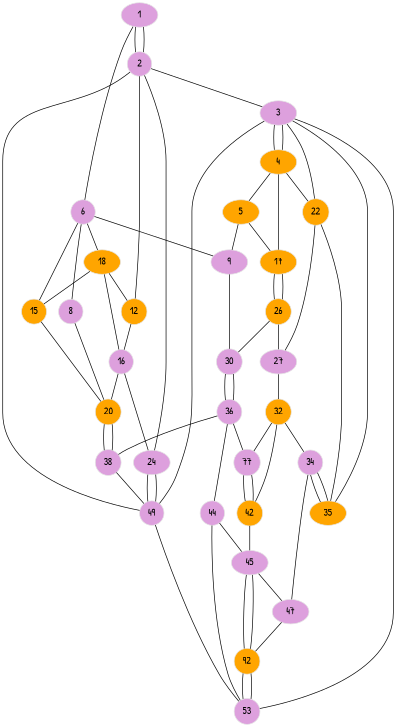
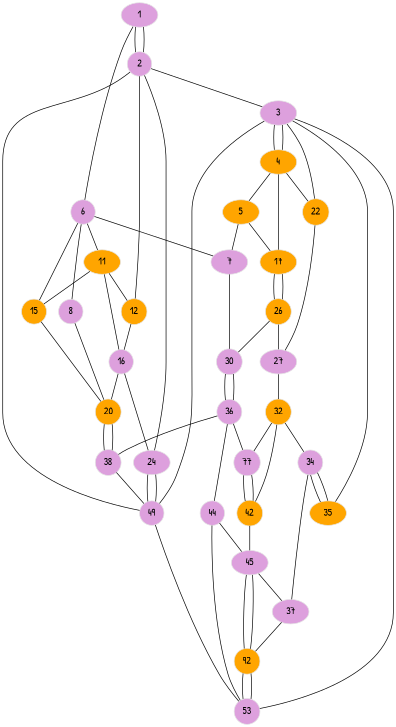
node "18": label "18" -> "11"
node "9": label "9" -> "7"
edge "22" -- "35": removed
node "47": label "47" -> "37"
